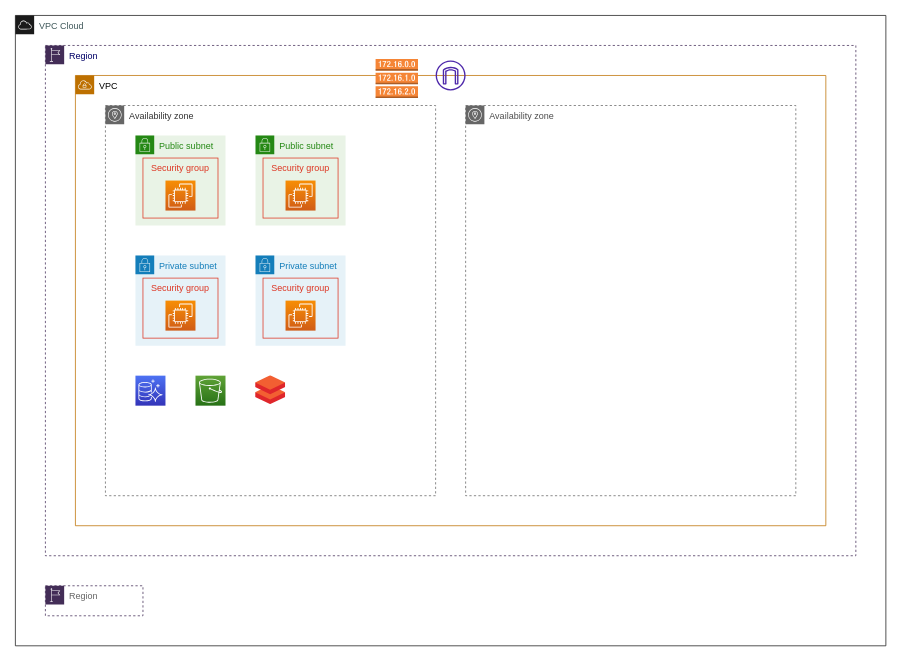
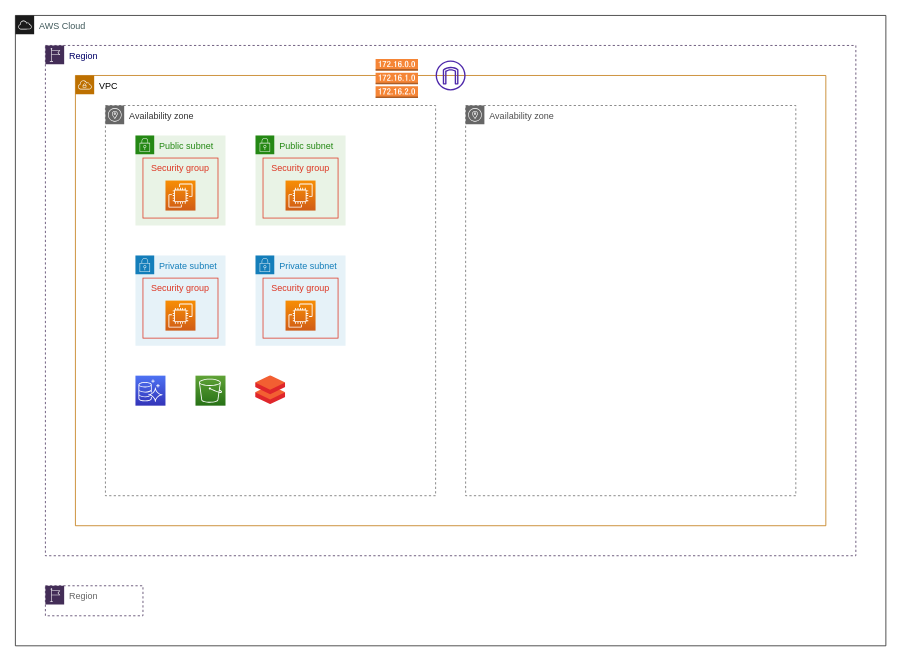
node "VPC Cloud": label "VPC Cloud" -> "AWS Cloud"
